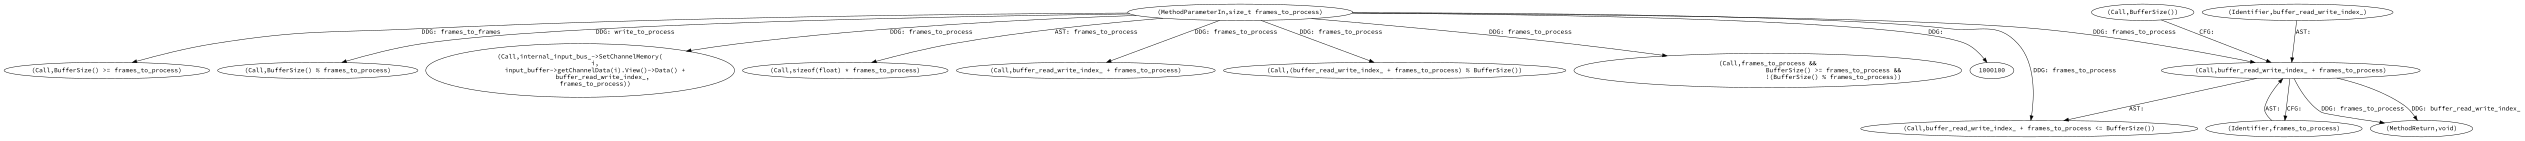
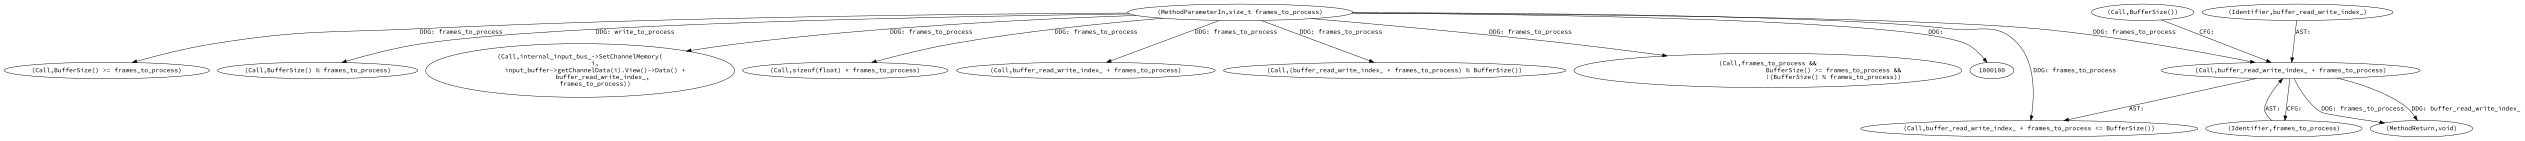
edge "(MethodParameterIn,size_t frames_to_process)" -> "(Call,BufferSize() >= frames_to_process)": label "DDG: frames_to_frames" -> "DDG: frames_to_process"
edge "(MethodParameterIn,size_t frames_to_process)" -> "(Call,sizeof(float) * frames_to_process)": label "AST: frames_to_process" -> "DDG: frames_to_process"
